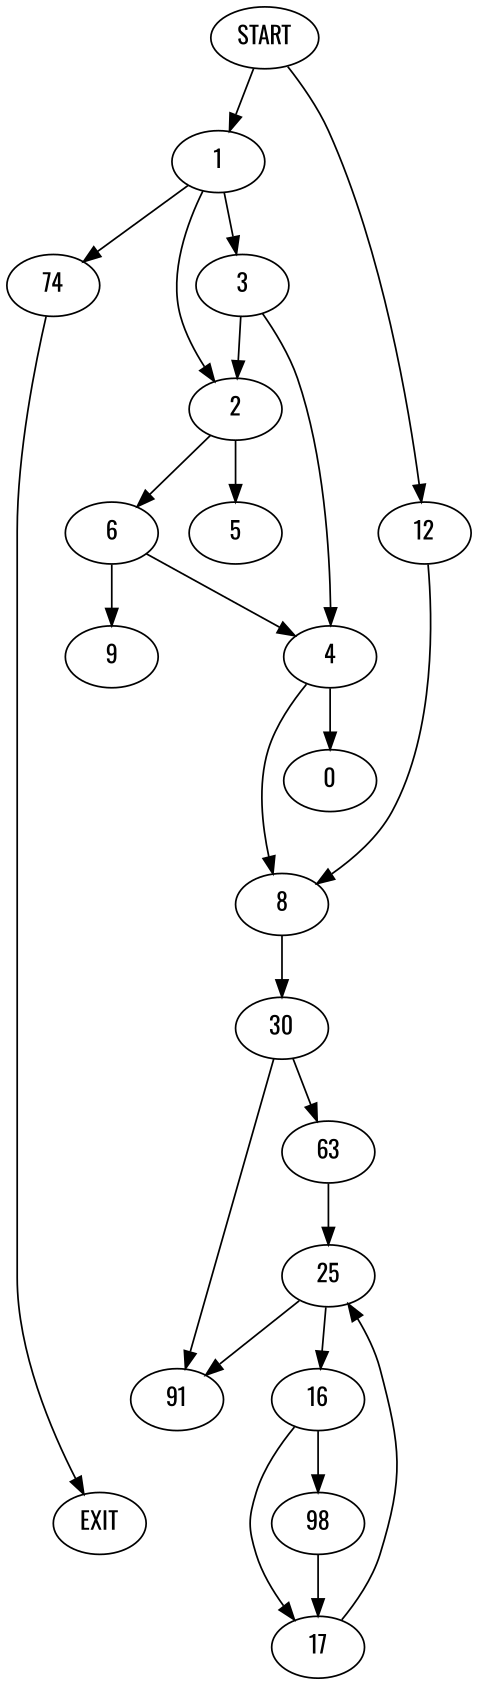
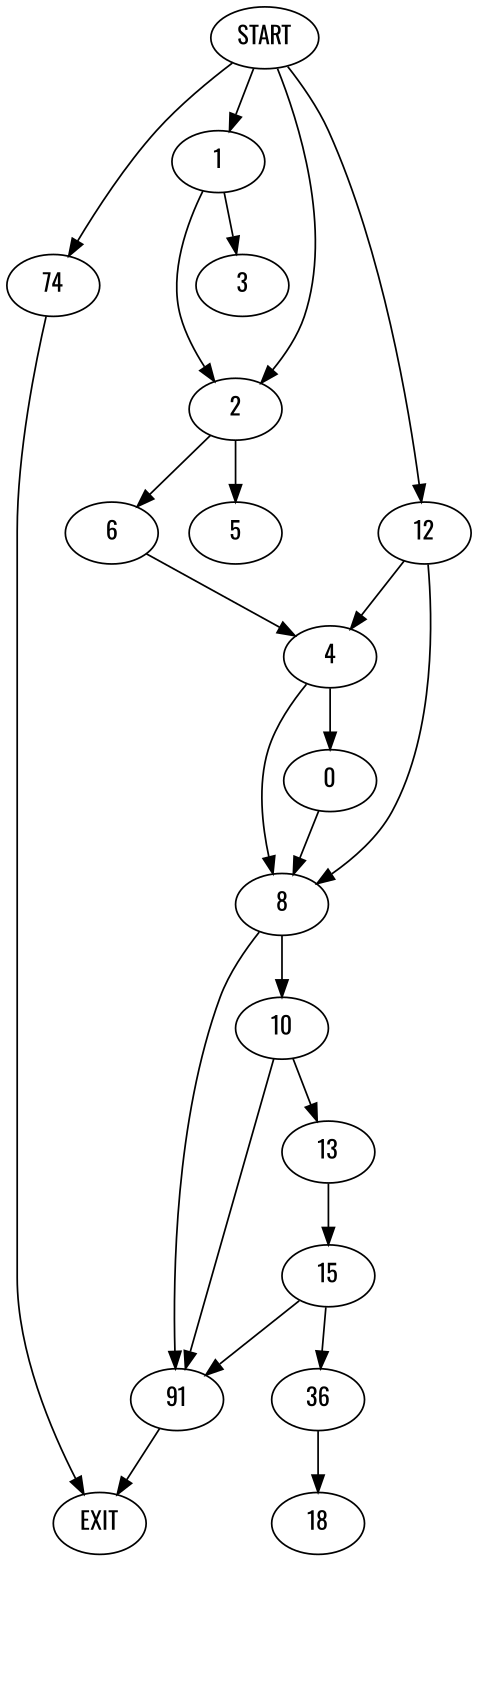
edge "1" -> "74": now "START" -> "74"
edge "3" -> "2": now "START" -> "2"
edge "3" -> "4": now "12" -> "4"
node "9": removed
edge "0" -> "8": added
node "30": label "30" -> "10"
edge "8" -> "91": added
node "63": label "63" -> "13"
node "25": label "25" -> "15"
node "16": label "16" -> "36"
edge "91" -> "EXIT": added
node "98": label "98" -> "18"
node "17": removed
